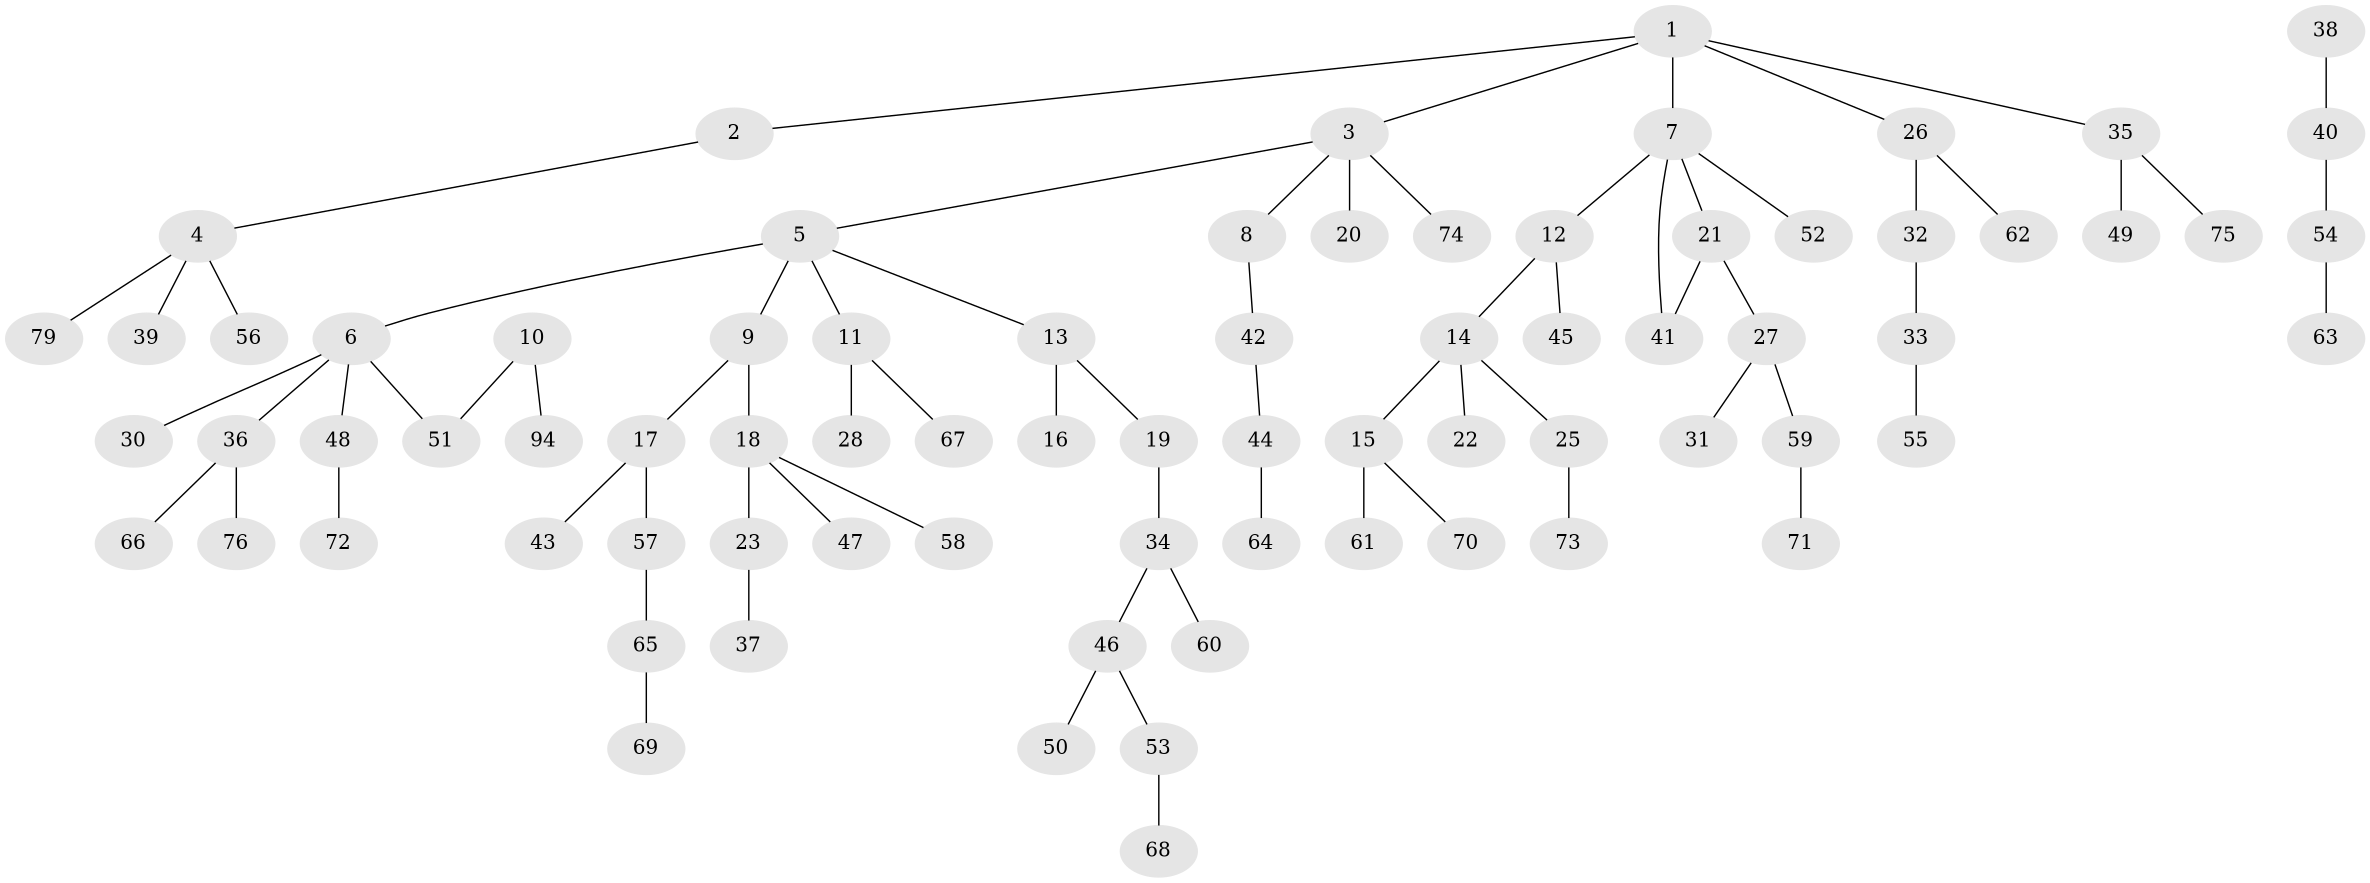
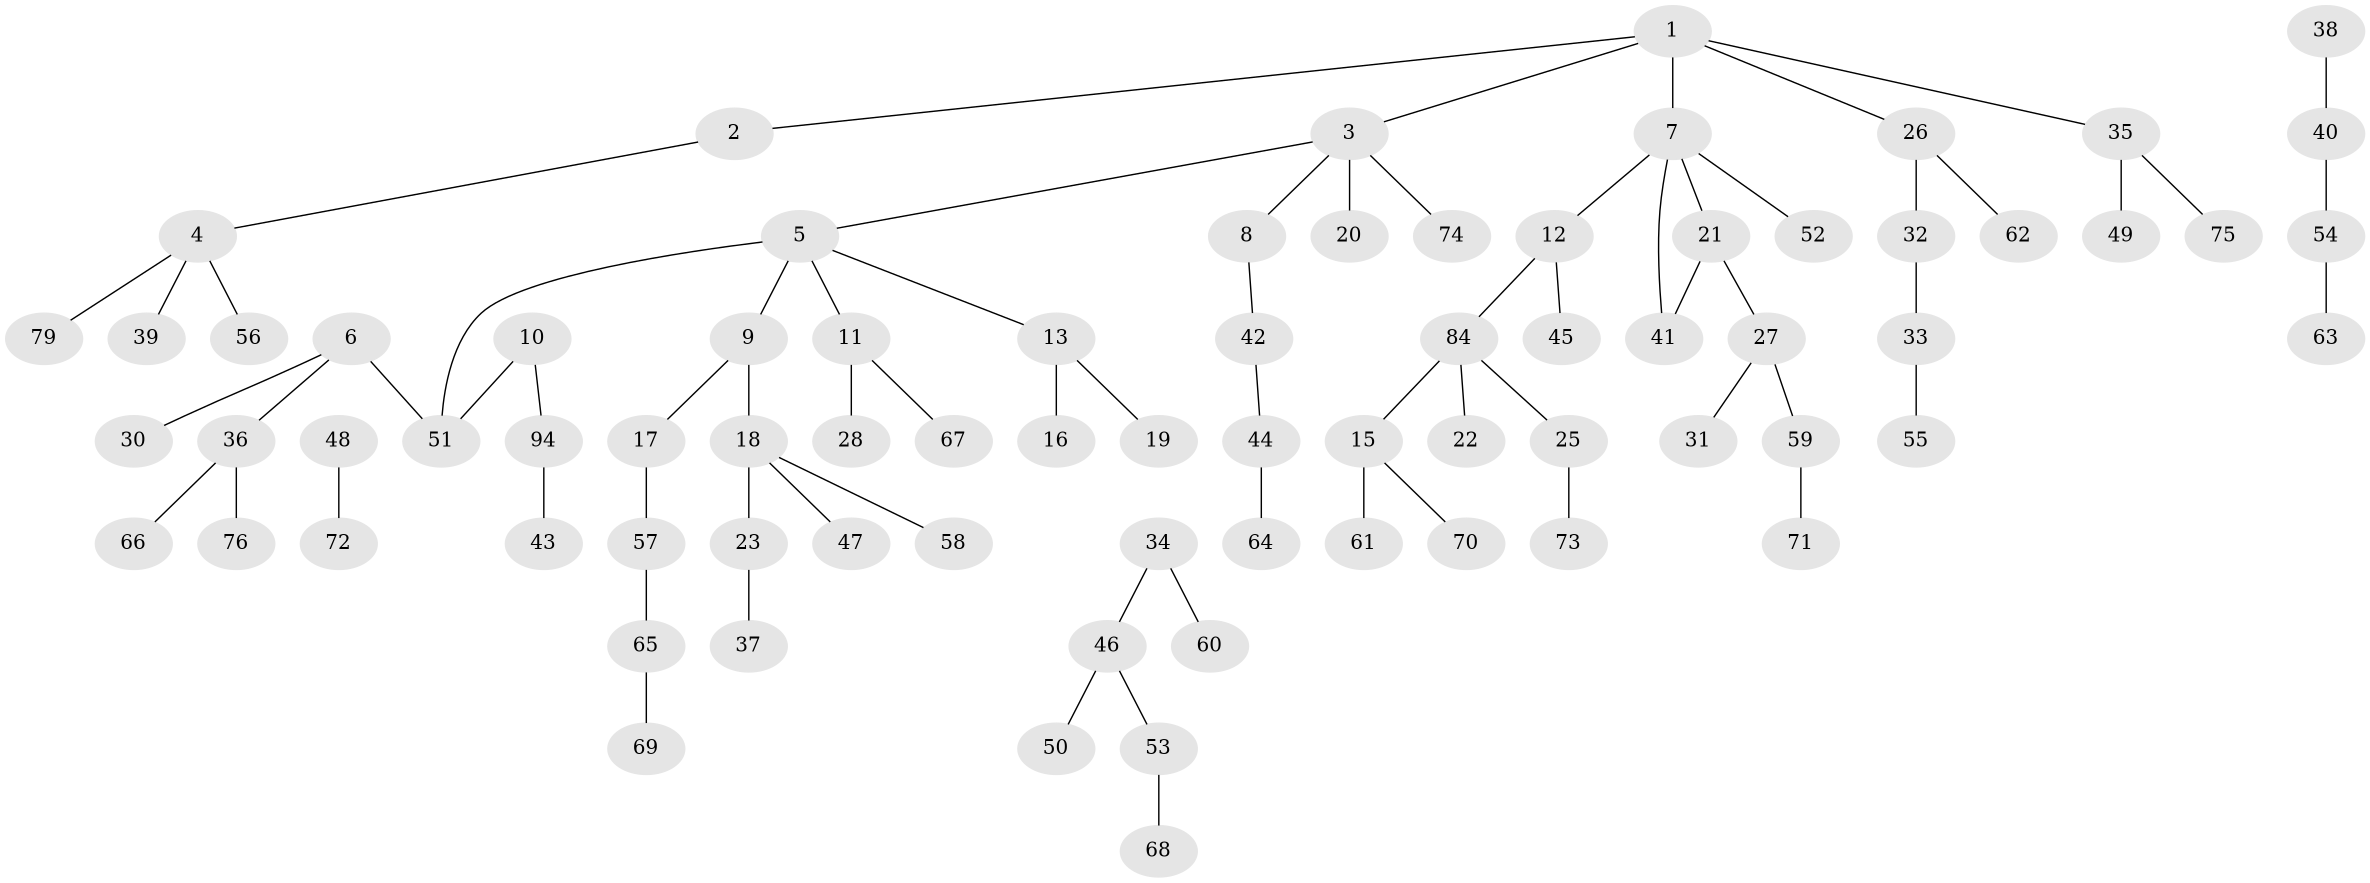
edge "5" -- "6": now "5" -- "51"
node "14": label "14" -> "84"
edge "6" -- "48": removed
edge "17" -- "43": now "94" -- "43"
edge "19" -- "34": removed
